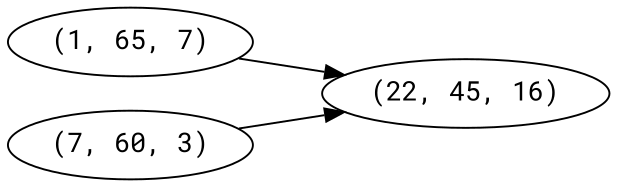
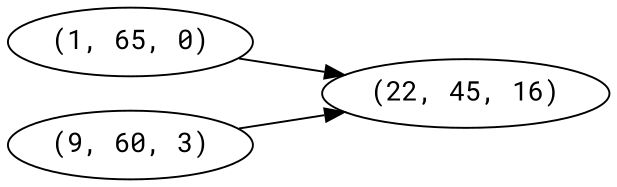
node "(1, 65, 7)": label "(1, 65, 7)" -> "(1, 65, 0)"
node "(7, 60, 3)": label "(7, 60, 3)" -> "(9, 60, 3)"
